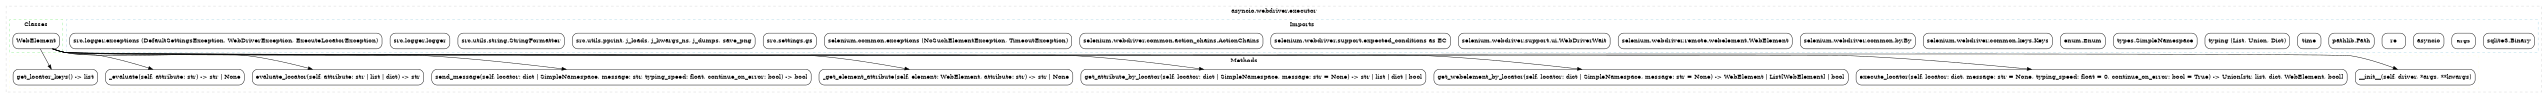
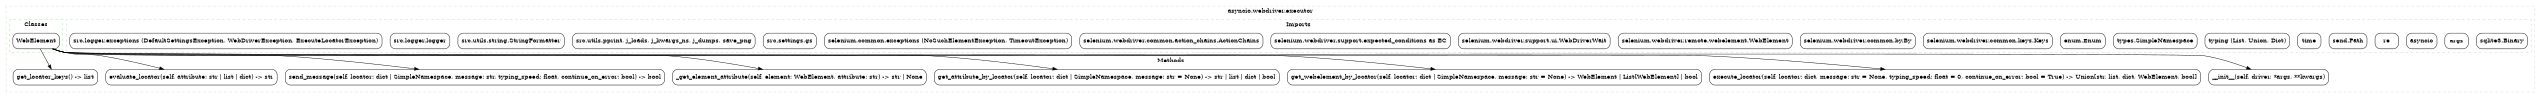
node "pathlib.Path": label "pathlib.Path" -> "send.Path"
node "_evaluate(self, attribute: str) -> str | None": removed
